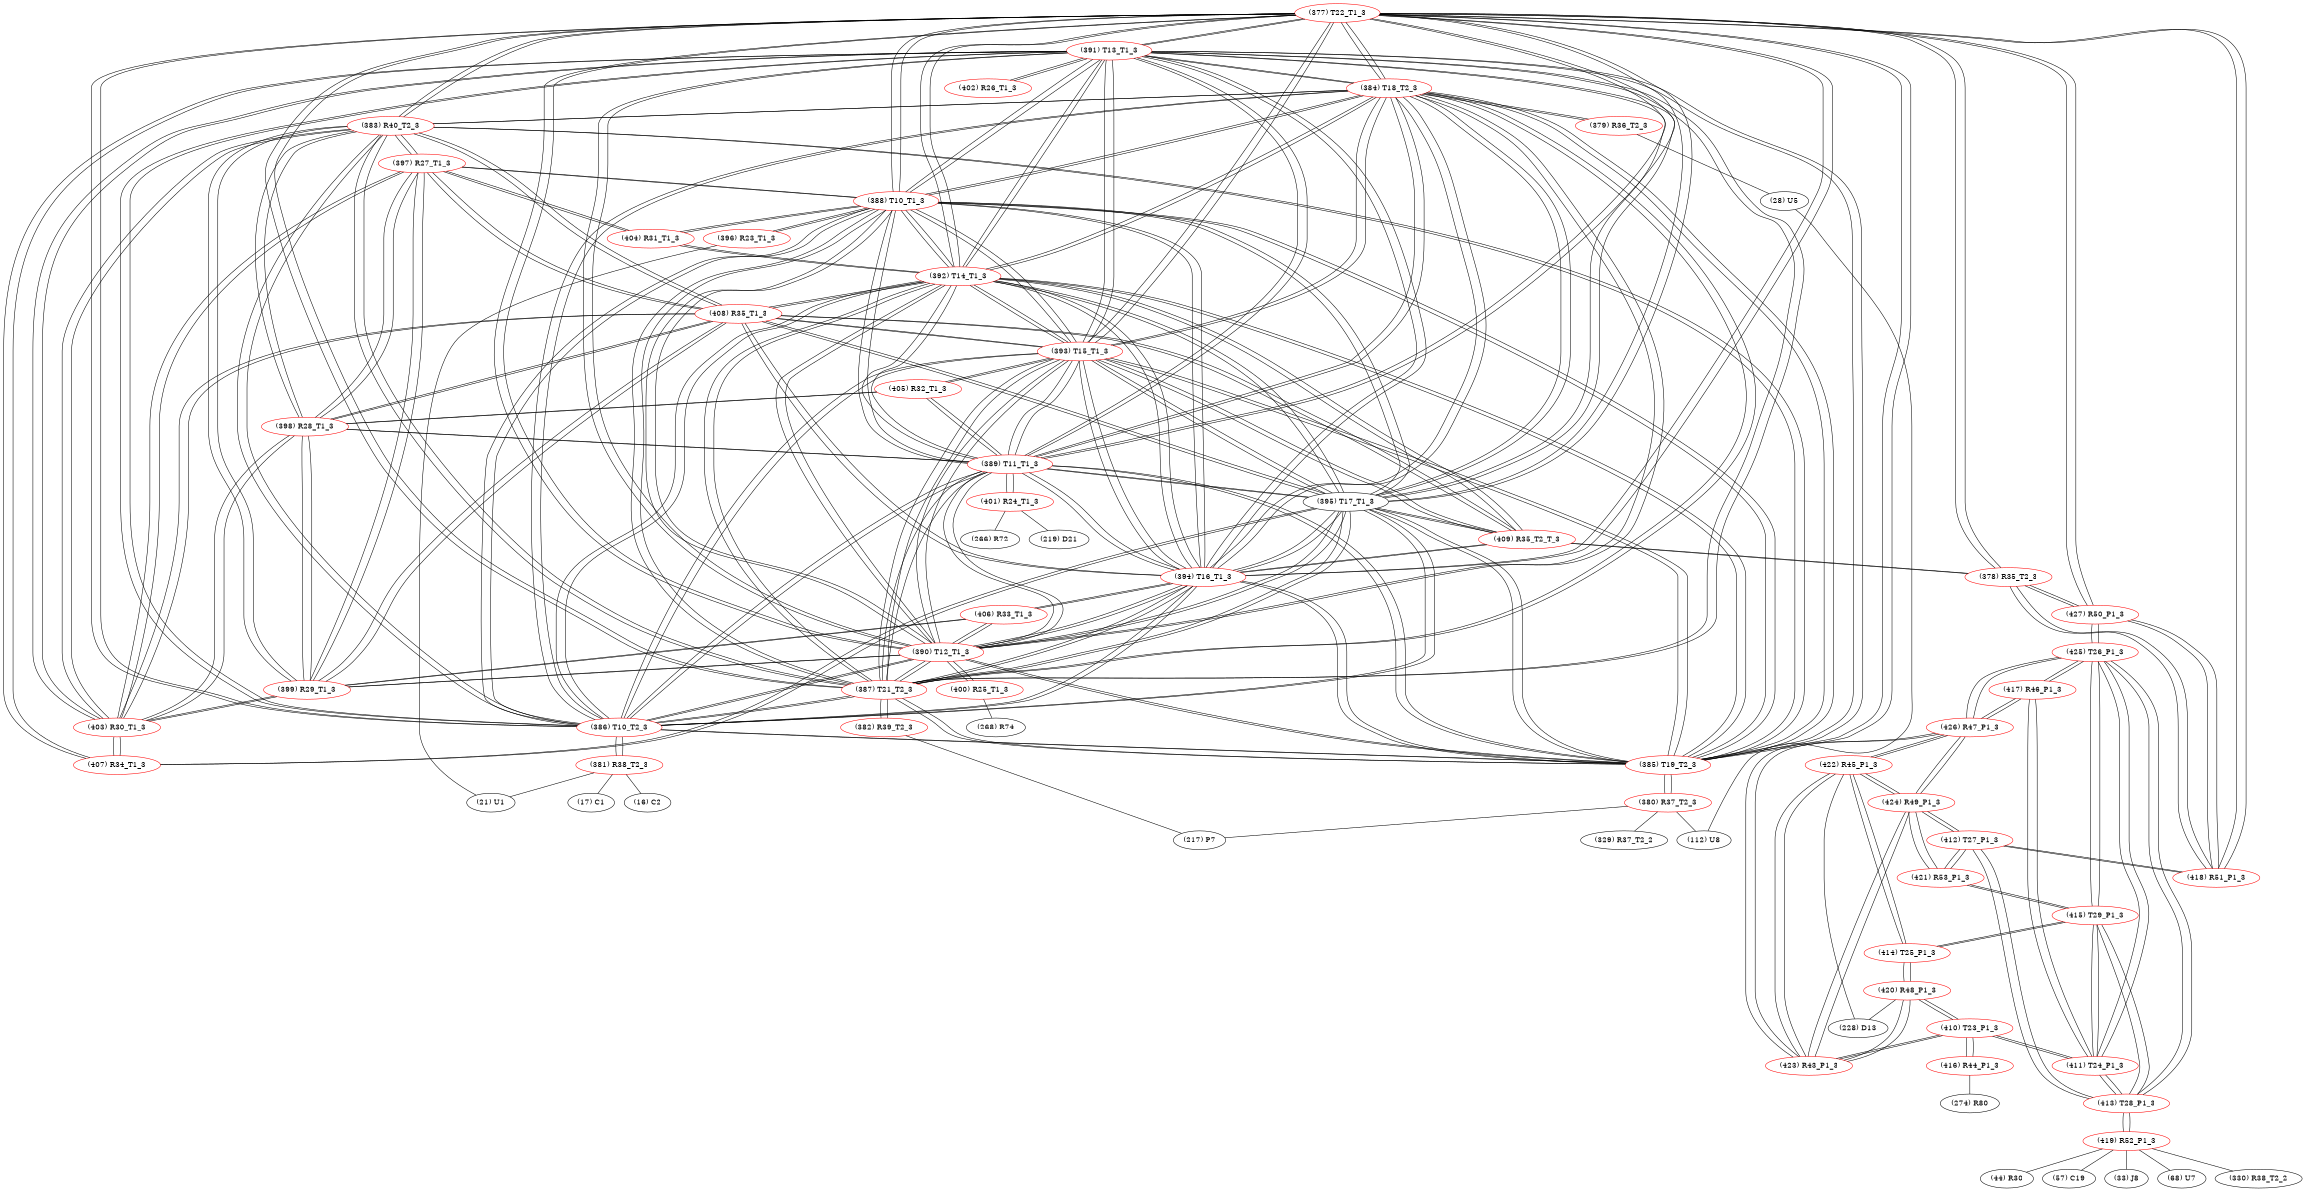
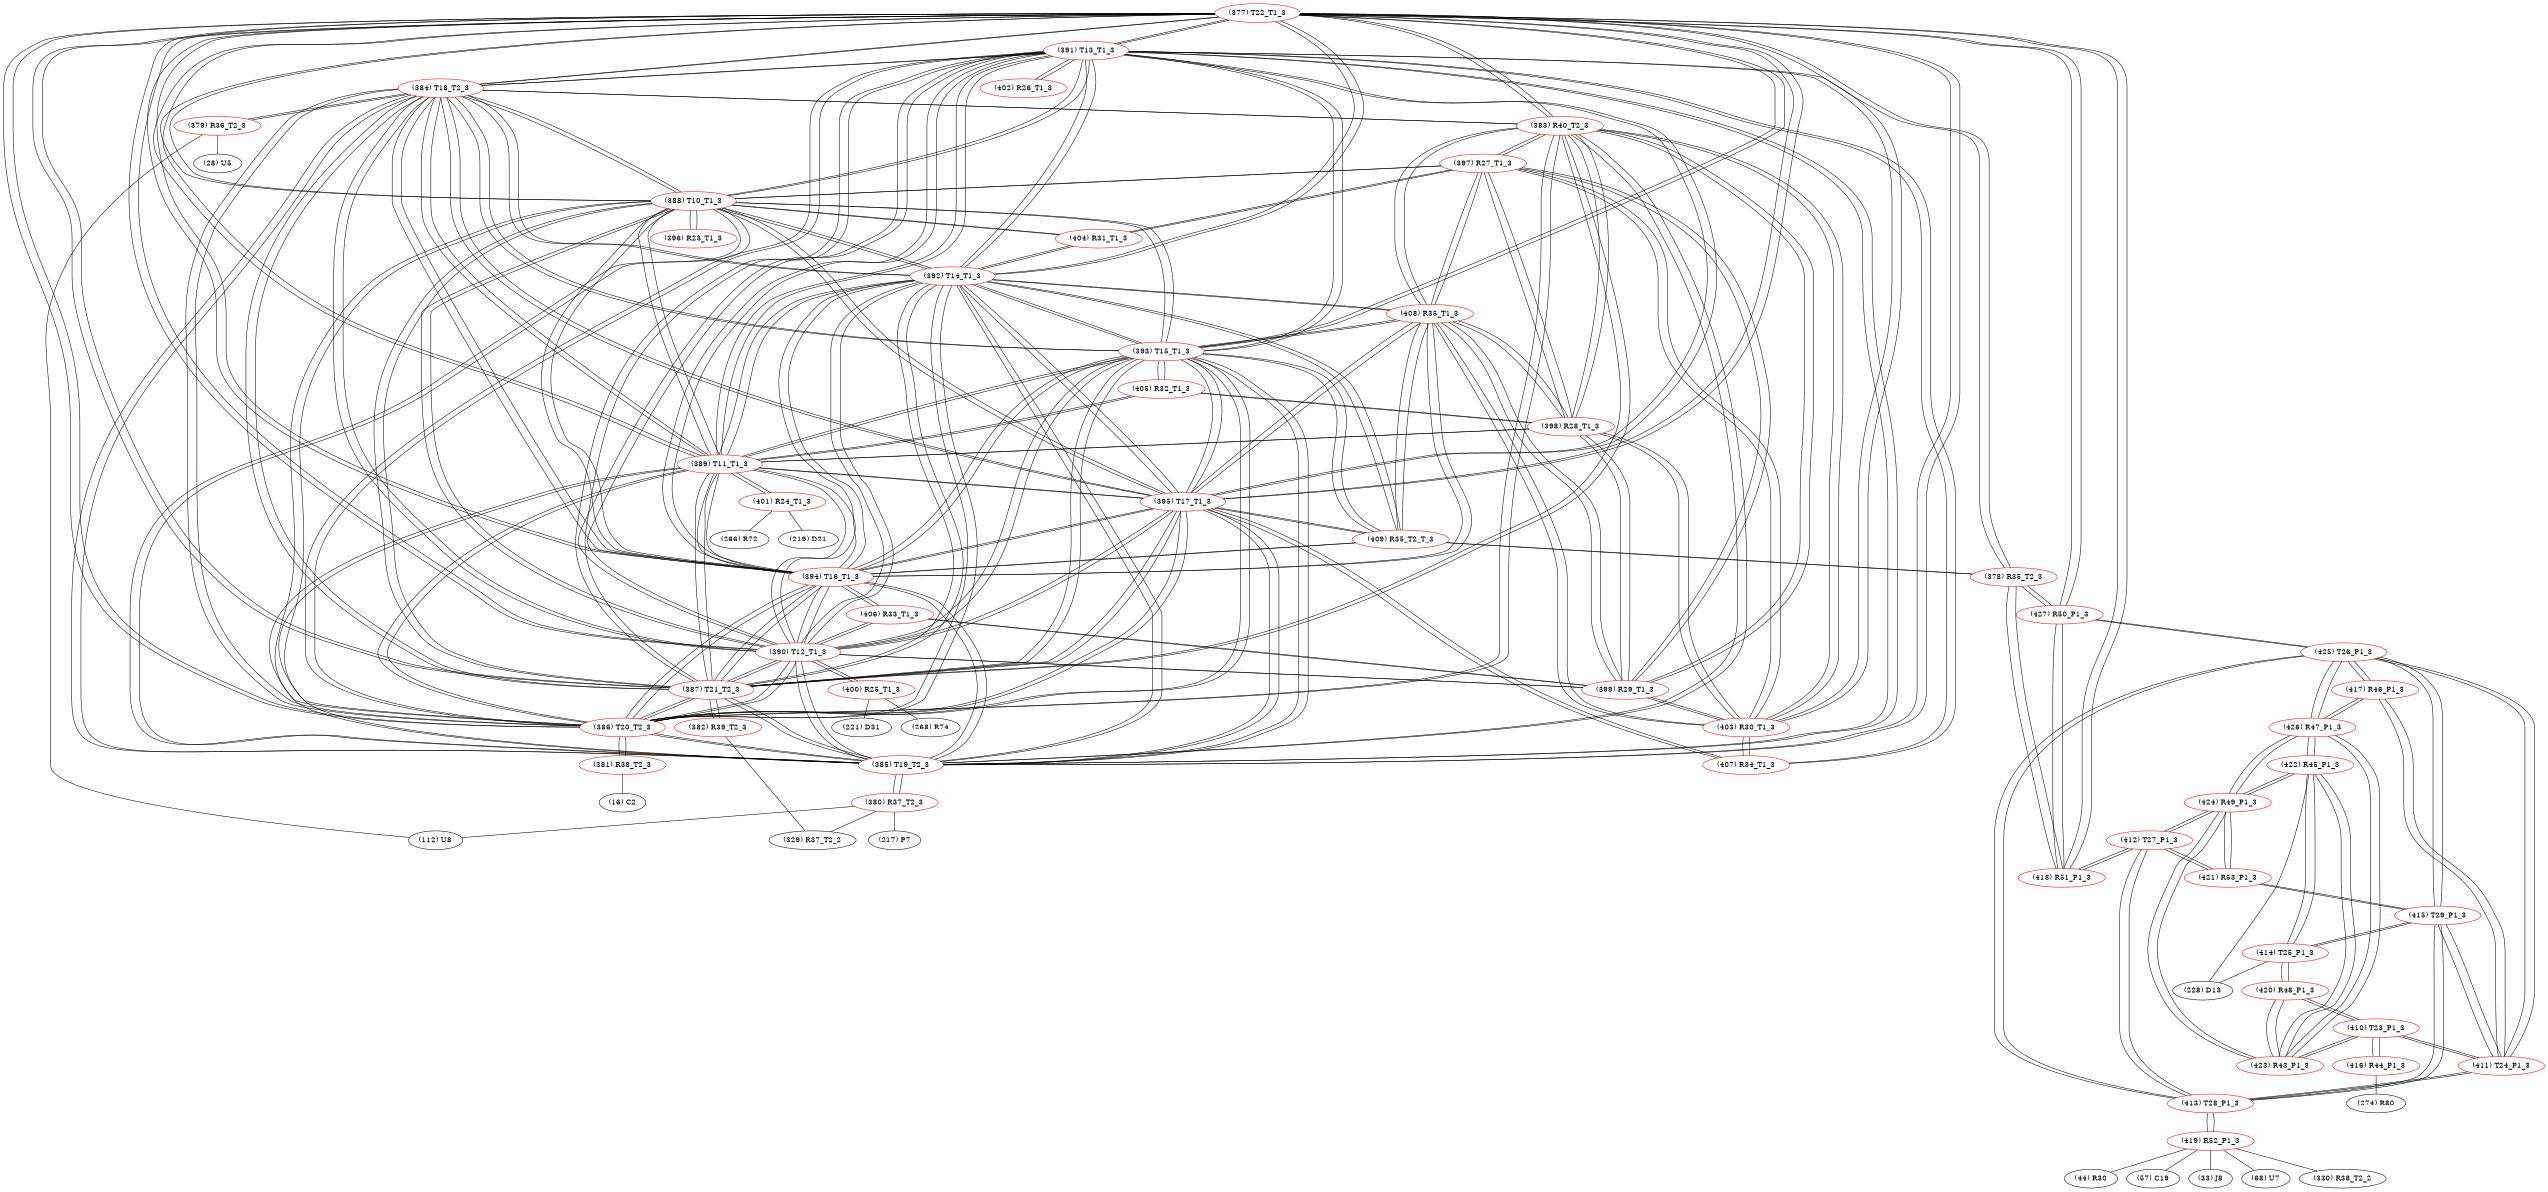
node "(395) T17_T1_3": color black -> red
edge "(28) U5" -- "(112) U8": now "(379) R36_T2_3" -- "(112) U8"
node "(386) T10_T2_3": label "(386) T10_T2_3" -> "(386) T20_T2_3"
node "(221) D31": added
edge "(382) R39_T2_3" -- "(217) P7": now "(382) R39_T2_3" -- "(329) R37_T2_2"
node "(21) U1": removed
node "(17) C1": removed
edge "(420) R48_P1_3" -- "(228) D13": now "(414) T25_P1_3" -- "(228) D13"
